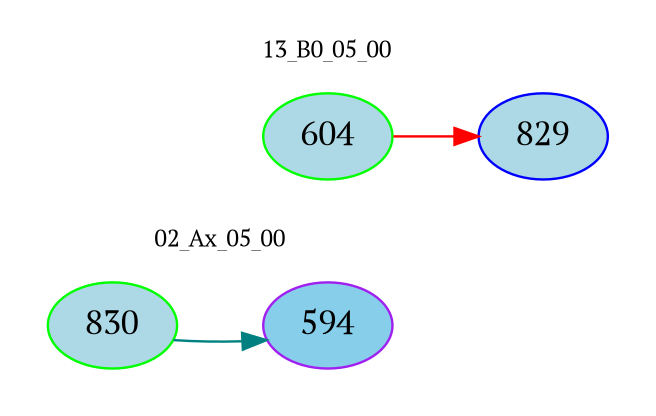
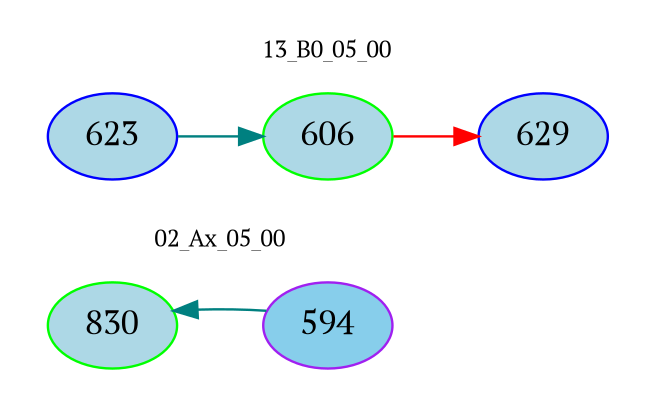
node "623": added
node "604": label "604" -> "606"
node "829": label "829" -> "629"
edge "830" -> "594": reversed
